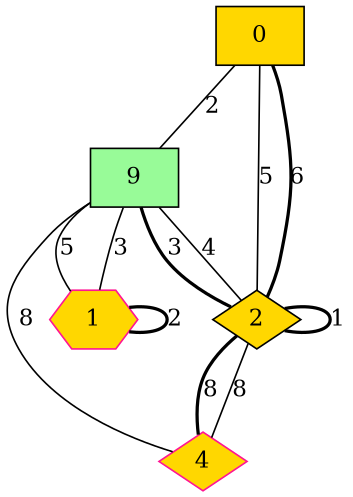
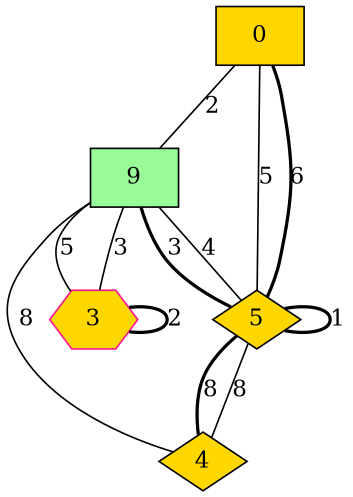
node "1": label "1" -> "3"
node "2": label "2" -> "5"
node "4": color deeppink -> black
